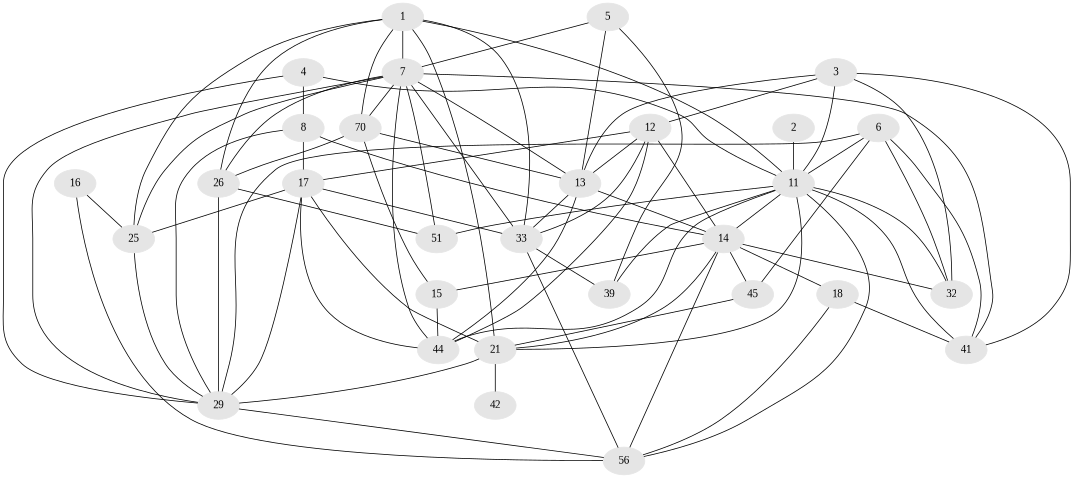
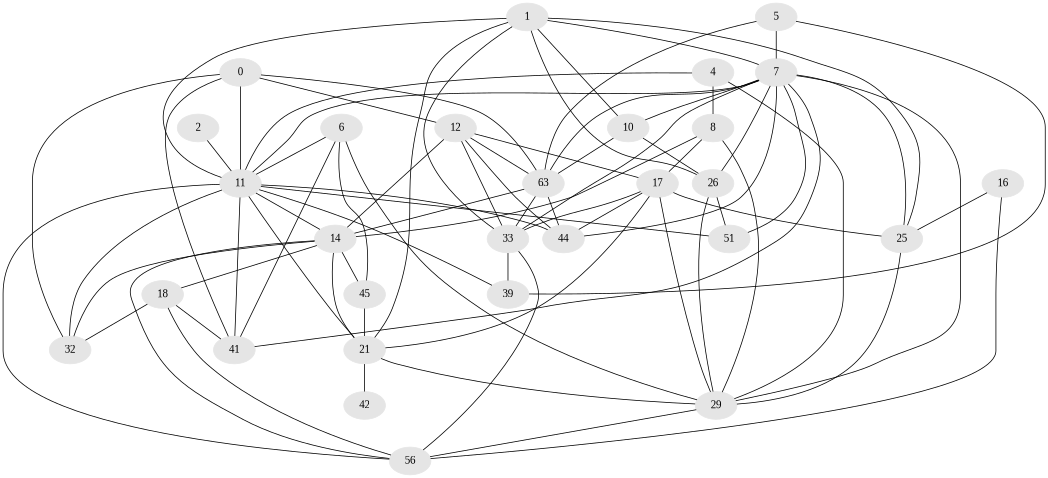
node "3": label "3" -> "0"
edge "7" -- "11": added
node "70": label "70" -> "10"
node "13": label "13" -> "63"
edge "6" -- "32": now "18" -- "32"
node "15": removed
